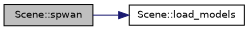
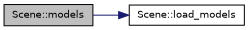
node "Scene::spwan": label "Scene::spwan" -> "Scene::models"
